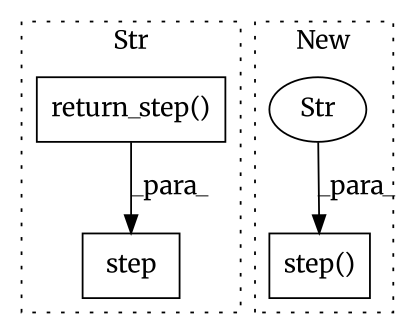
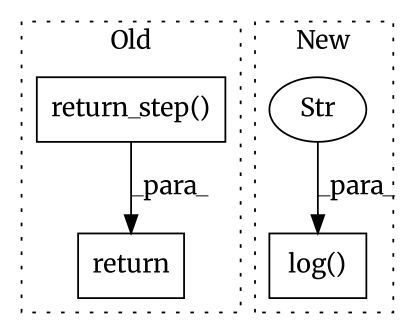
cluster "Str": label "Str" -> "Old"
node "step": label "step" -> "return"
node "step()": label "step()" -> "log()"
